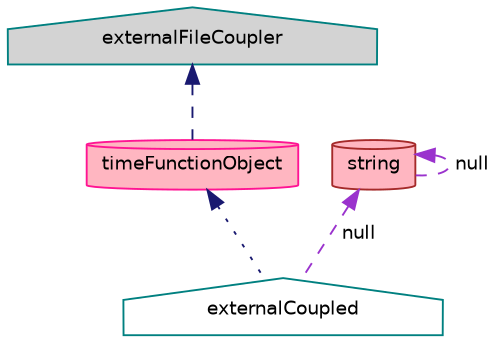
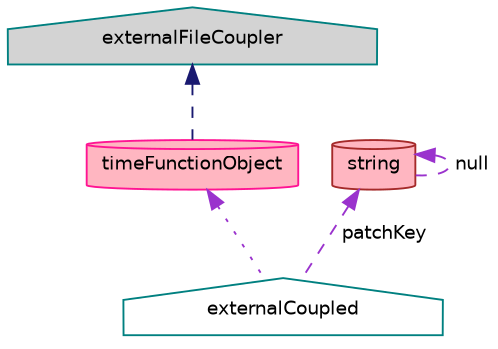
edge "externalCoupled" -> "string": label " null" -> " patchKey"
edge "externalCoupled" -> "timeFunctionObject": color midnightblue -> darkorchid3
